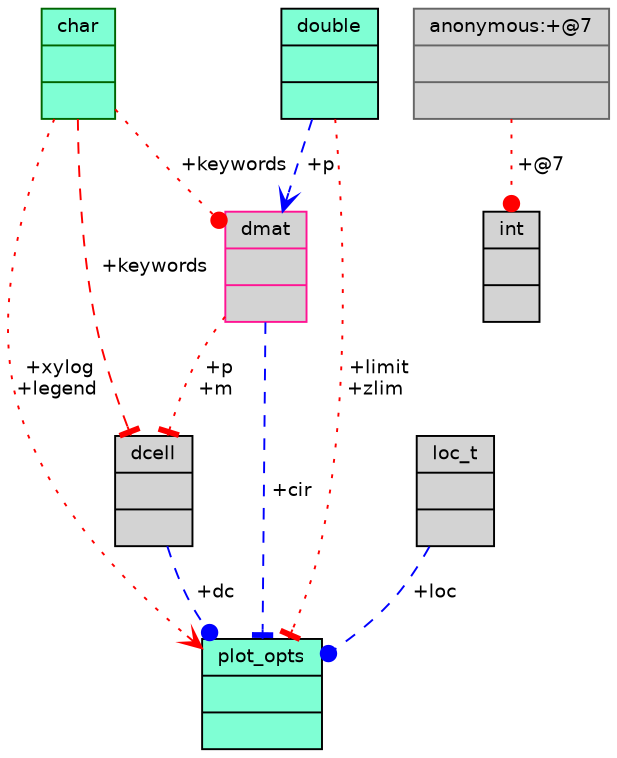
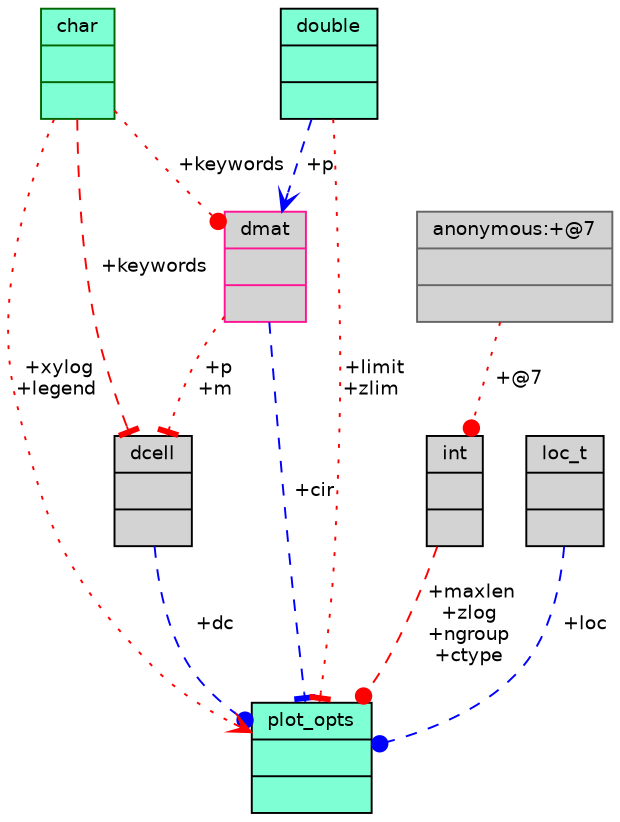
edge "int" -> "plot_opts": added, label "+maxlen +zlog +ngroup +ctype"
